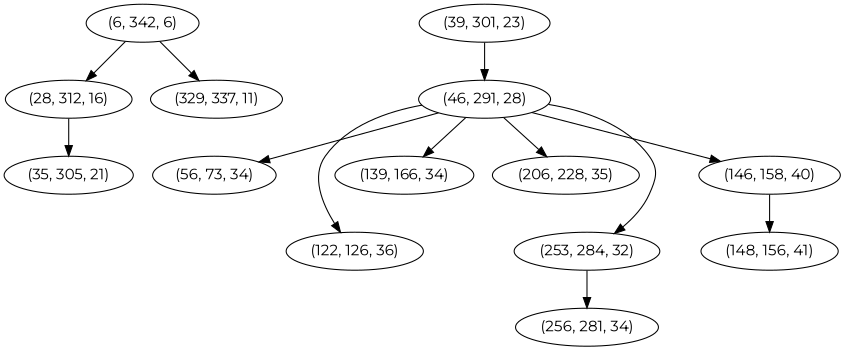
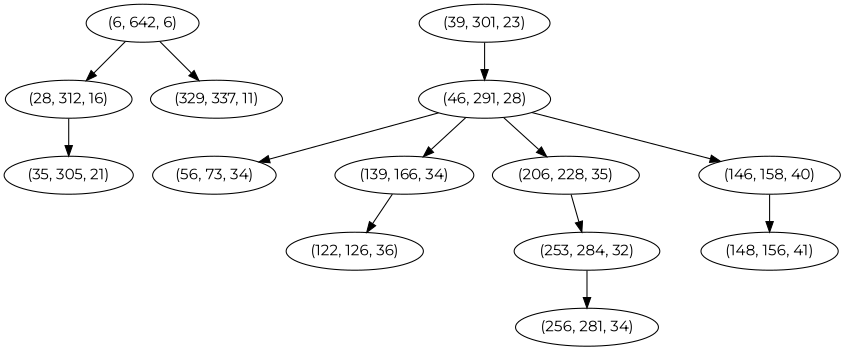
node "(6, 342, 6)": label "(6, 342, 6)" -> "(6, 642, 6)"
edge "(46, 291, 28)" -> "(122, 126, 36)": now "(139, 166, 34)" -> "(122, 126, 36)"
edge "(46, 291, 28)" -> "(253, 284, 32)": now "(206, 228, 35)" -> "(253, 284, 32)"
